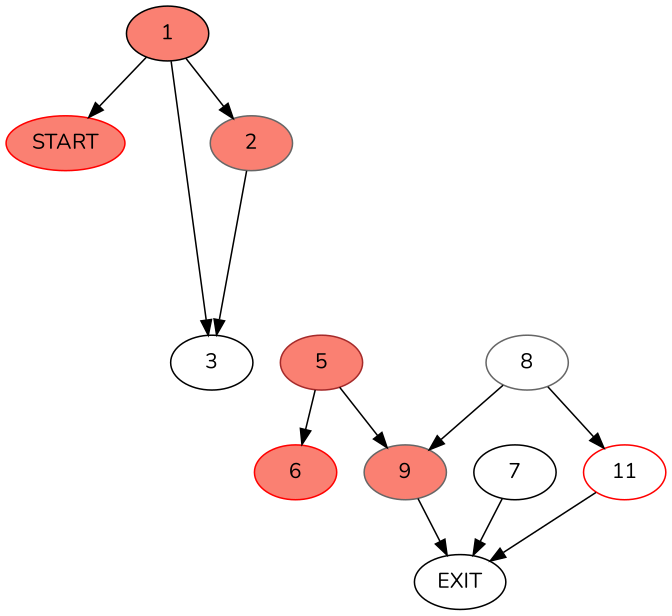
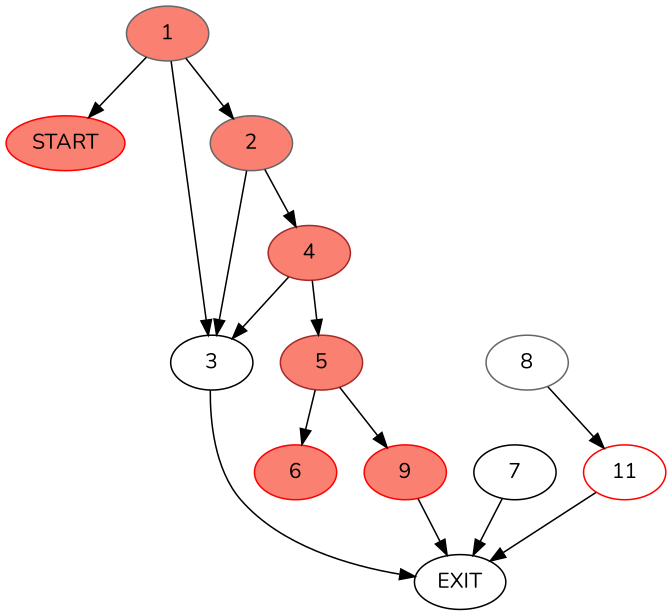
node "1": color black -> gray40
node "4": added
edge "8" -> "9": removed
node "9": color gray40 -> red
edge "3" -> "EXIT": added
